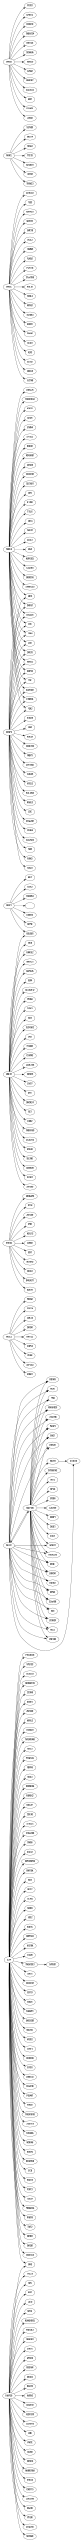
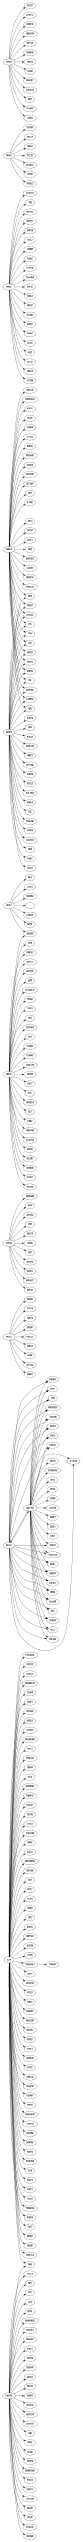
node "TTLL6": removed
edge "MED19" -> "OTUD7B": now "FAAP100" -> "OTUD7B"
node "MEA3": label "MEA3" -> "MEA1"
